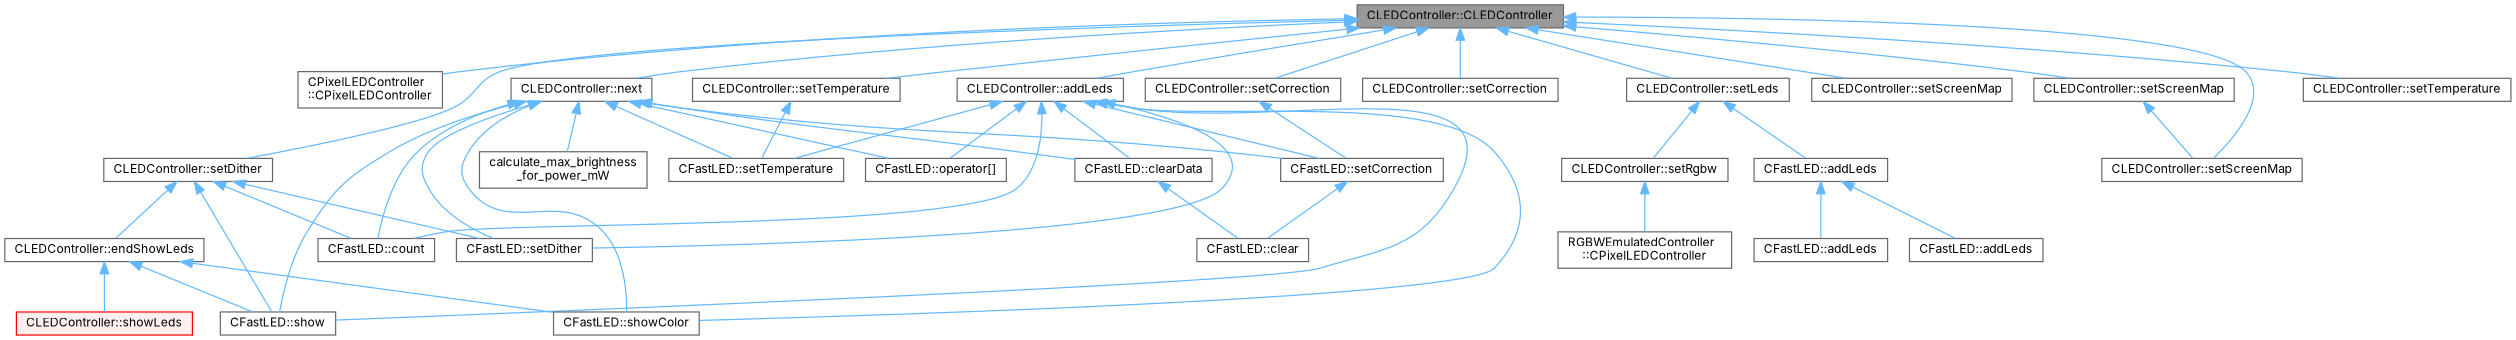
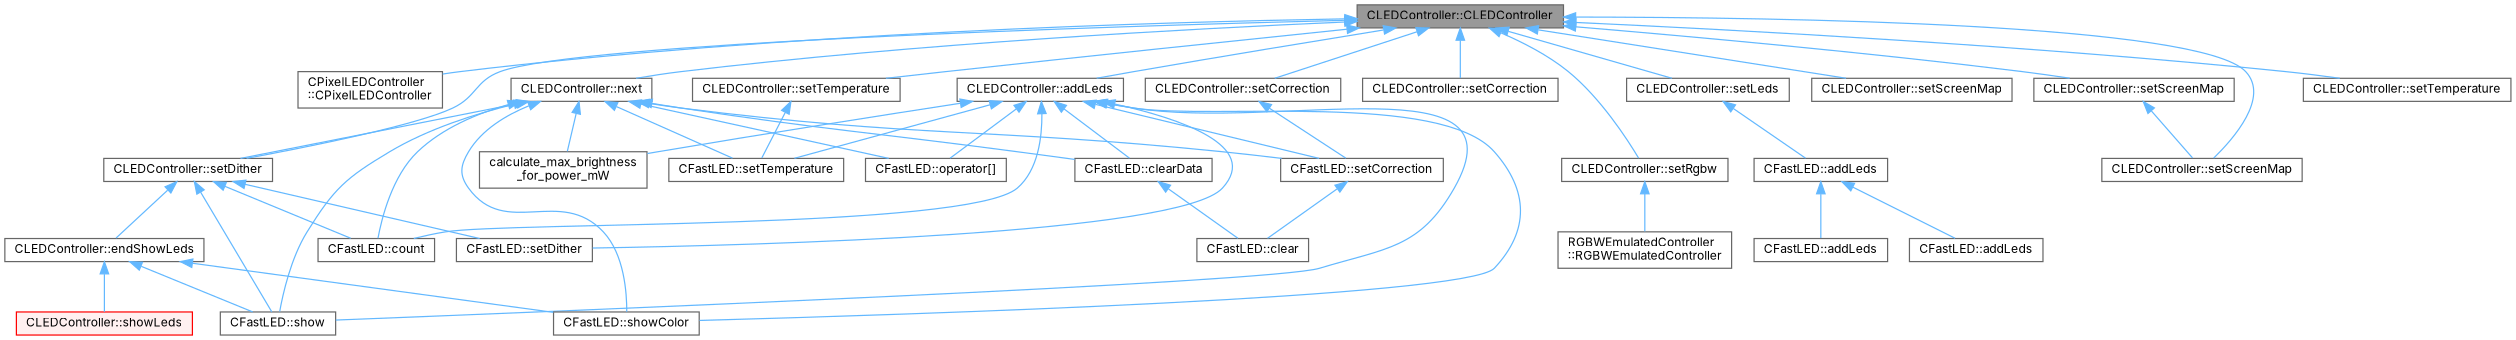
edge "CLEDController::setRgbw" -> "CLEDController::setLeds": now "CLEDController::setRgbw" -> "CLEDController::CLEDController"
edge "calculate_max_brightness _for_power_mW" -> "CLEDController::addLeds": added
edge "CFastLED::setDither" -> "CLEDController::next": now "CLEDController::setDither" -> "CLEDController::next"
node "RGBWEmulatedController ::CPixelLEDController": label "RGBWEmulatedController ::CPixelLEDController" -> "RGBWEmulatedController ::RGBWEmulatedController"
